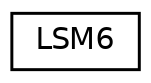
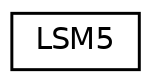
node "LSM6": label "LSM6" -> "LSM5"
